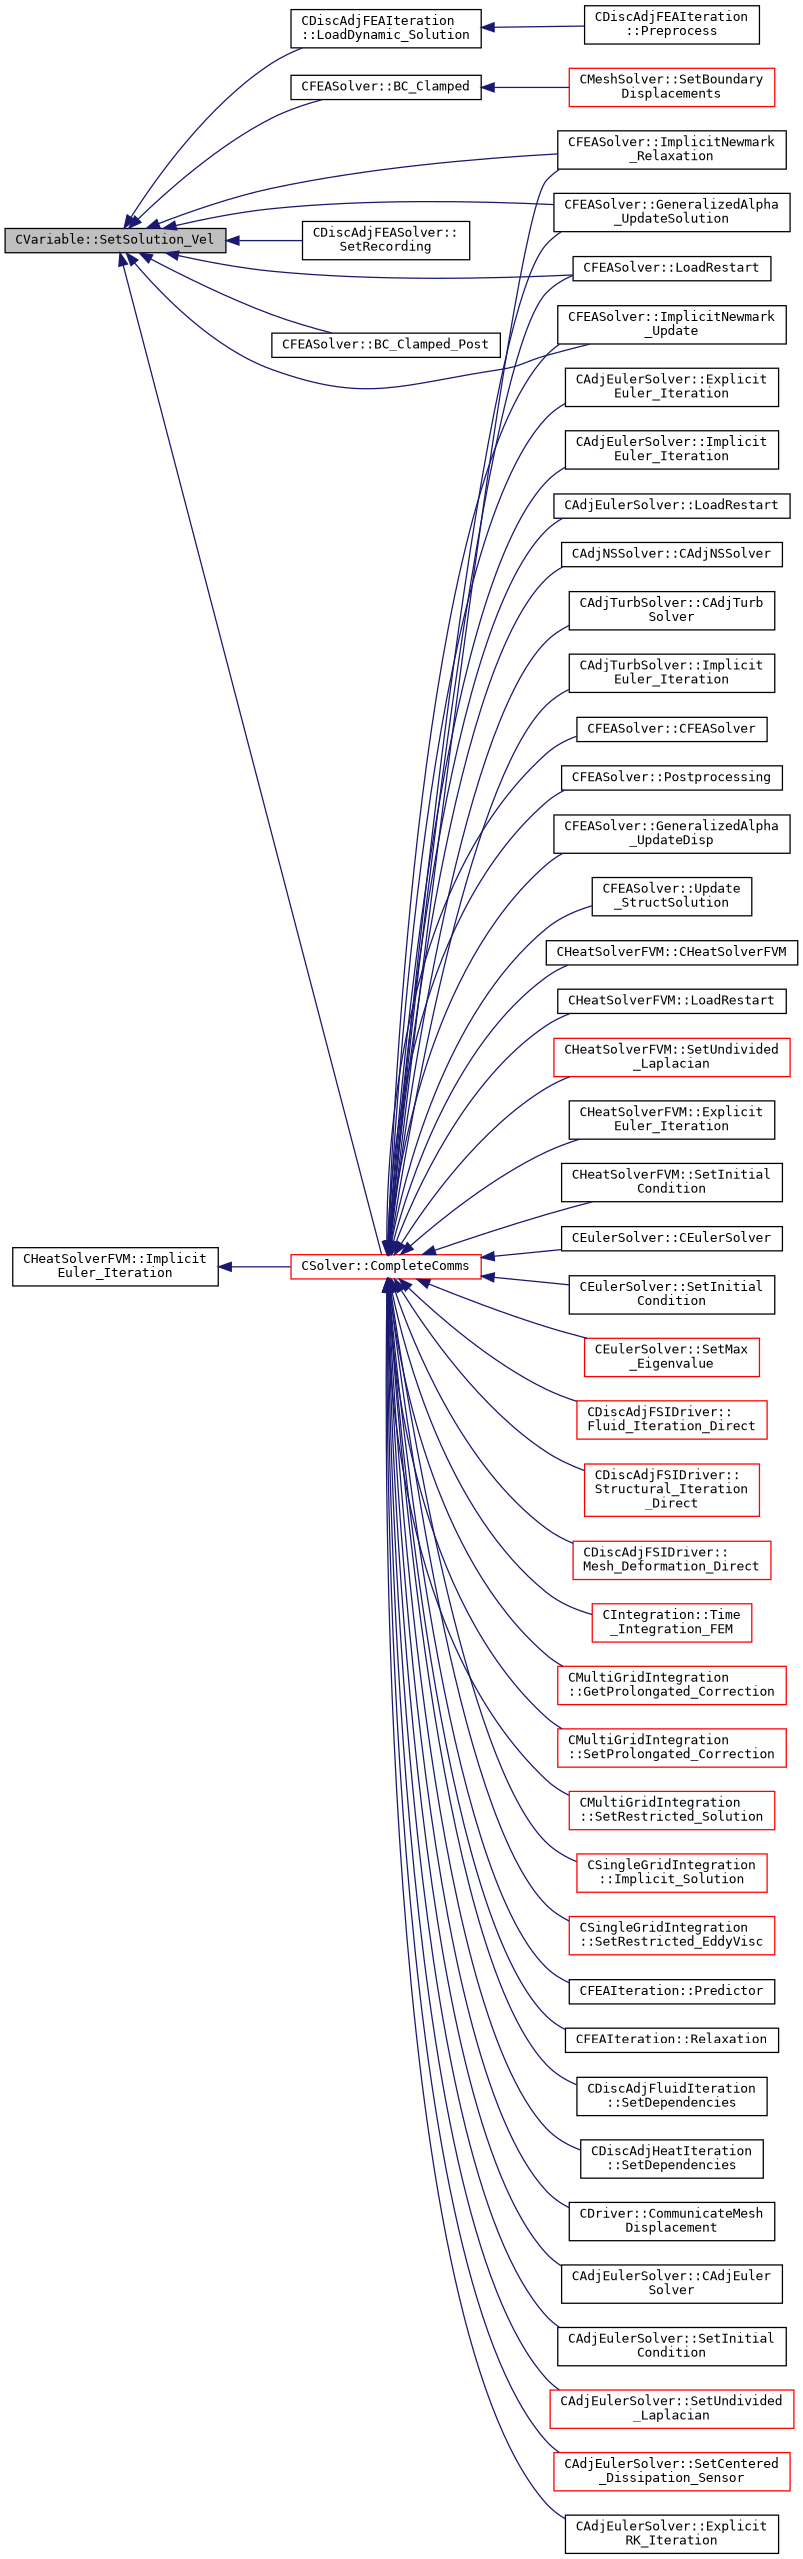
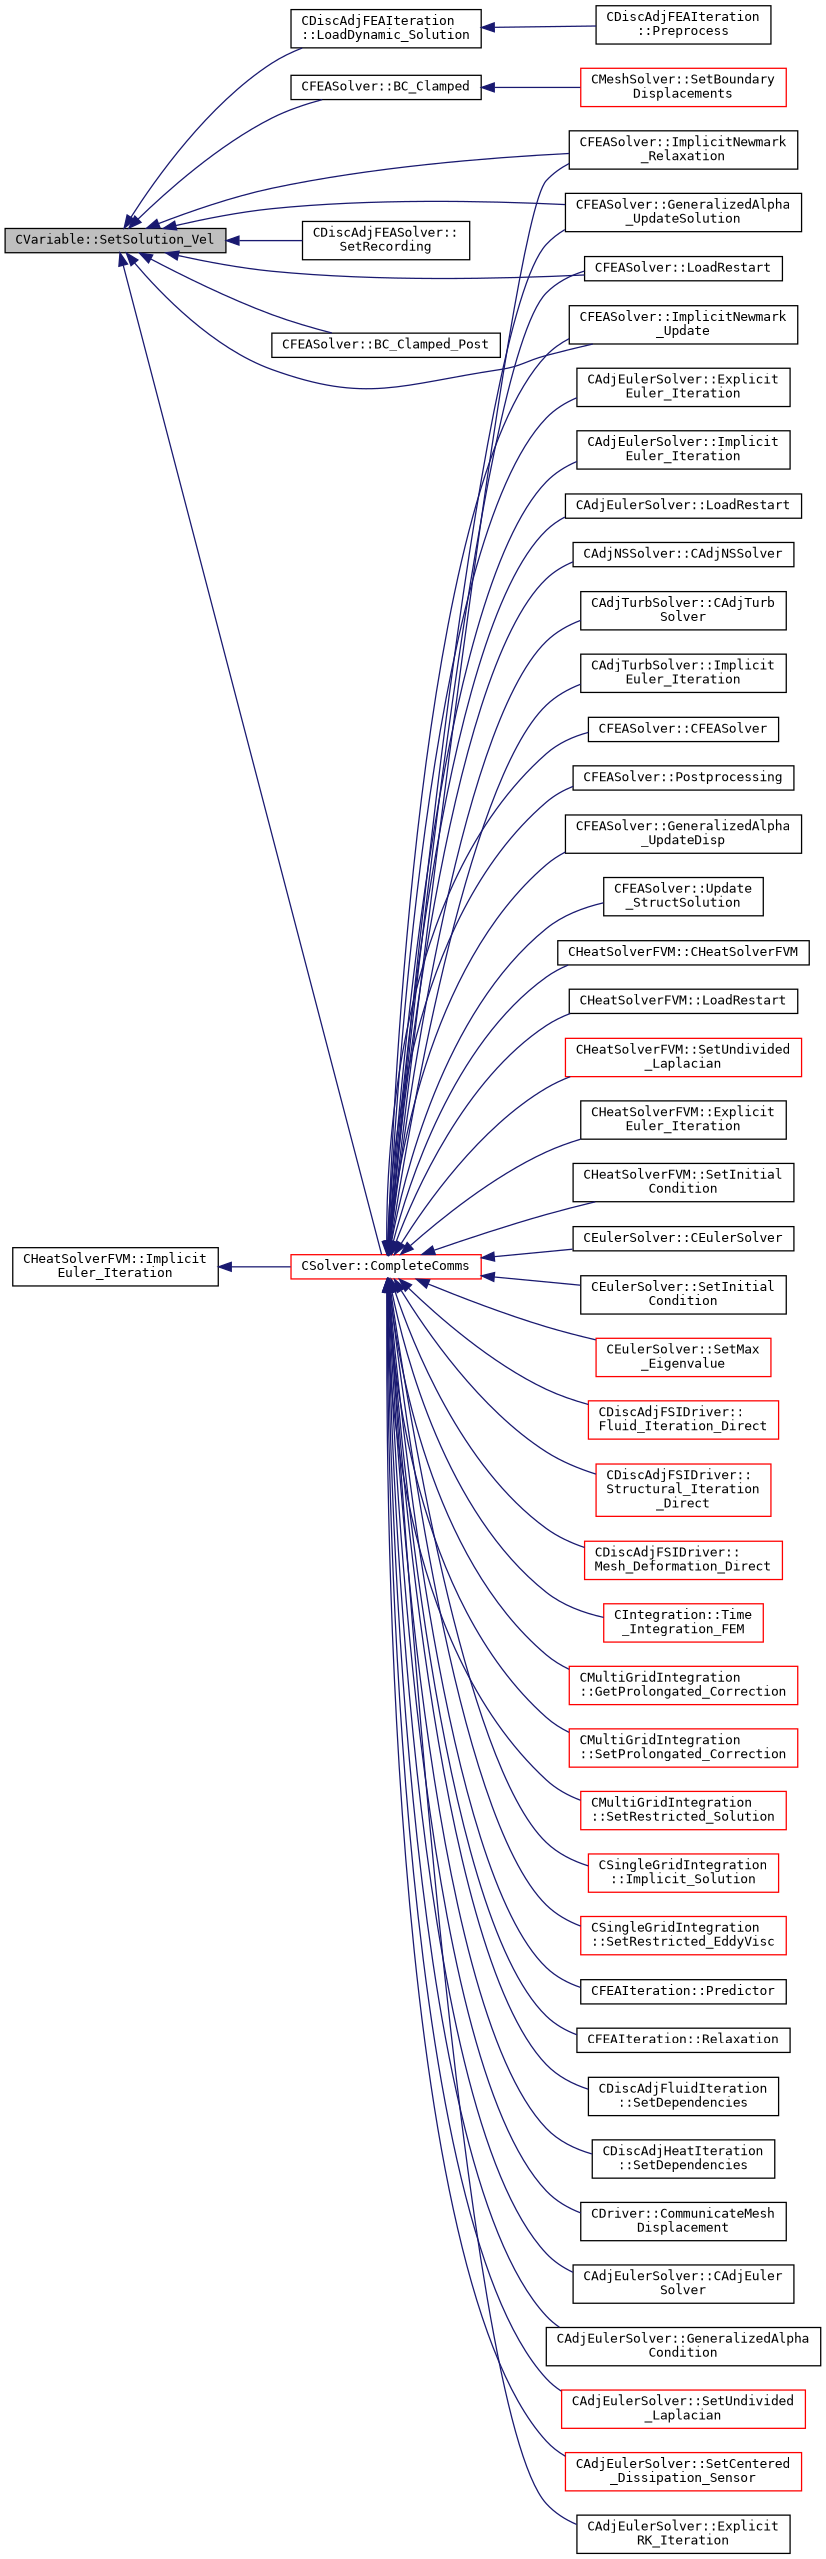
node "CAdjEulerSolver::SetInitial Condition": label "CAdjEulerSolver::SetInitial Condition" -> "CAdjEulerSolver::GeneralizedAlpha Condition"
